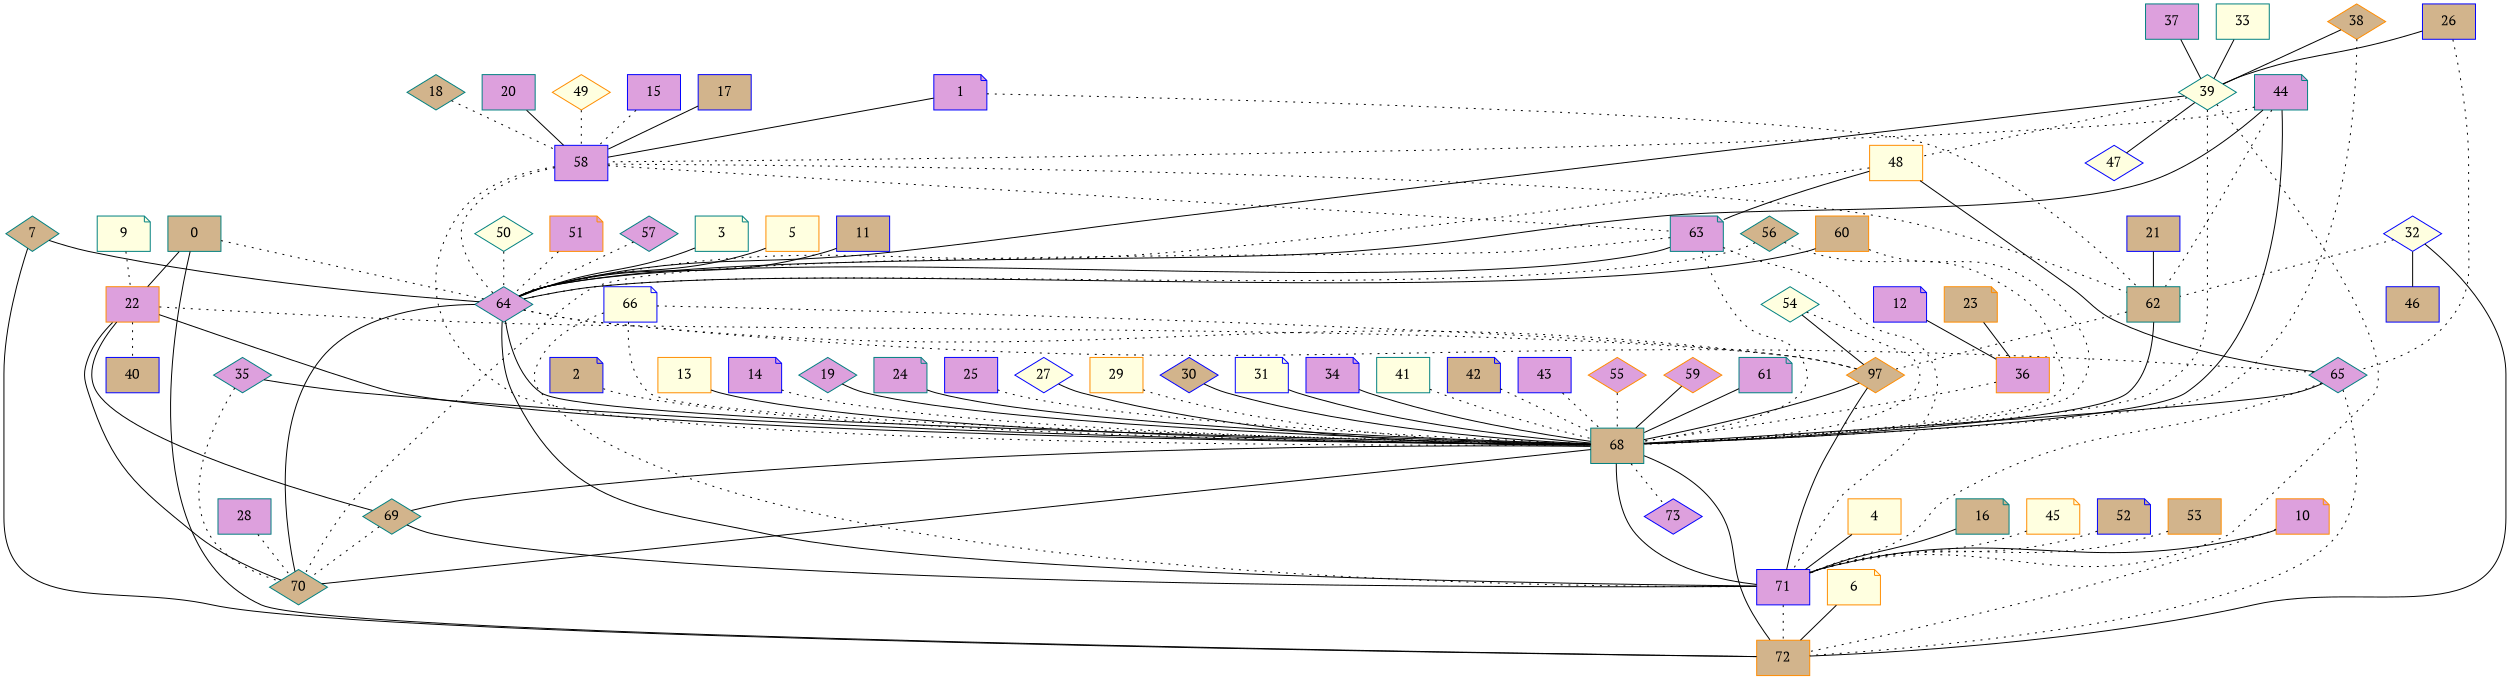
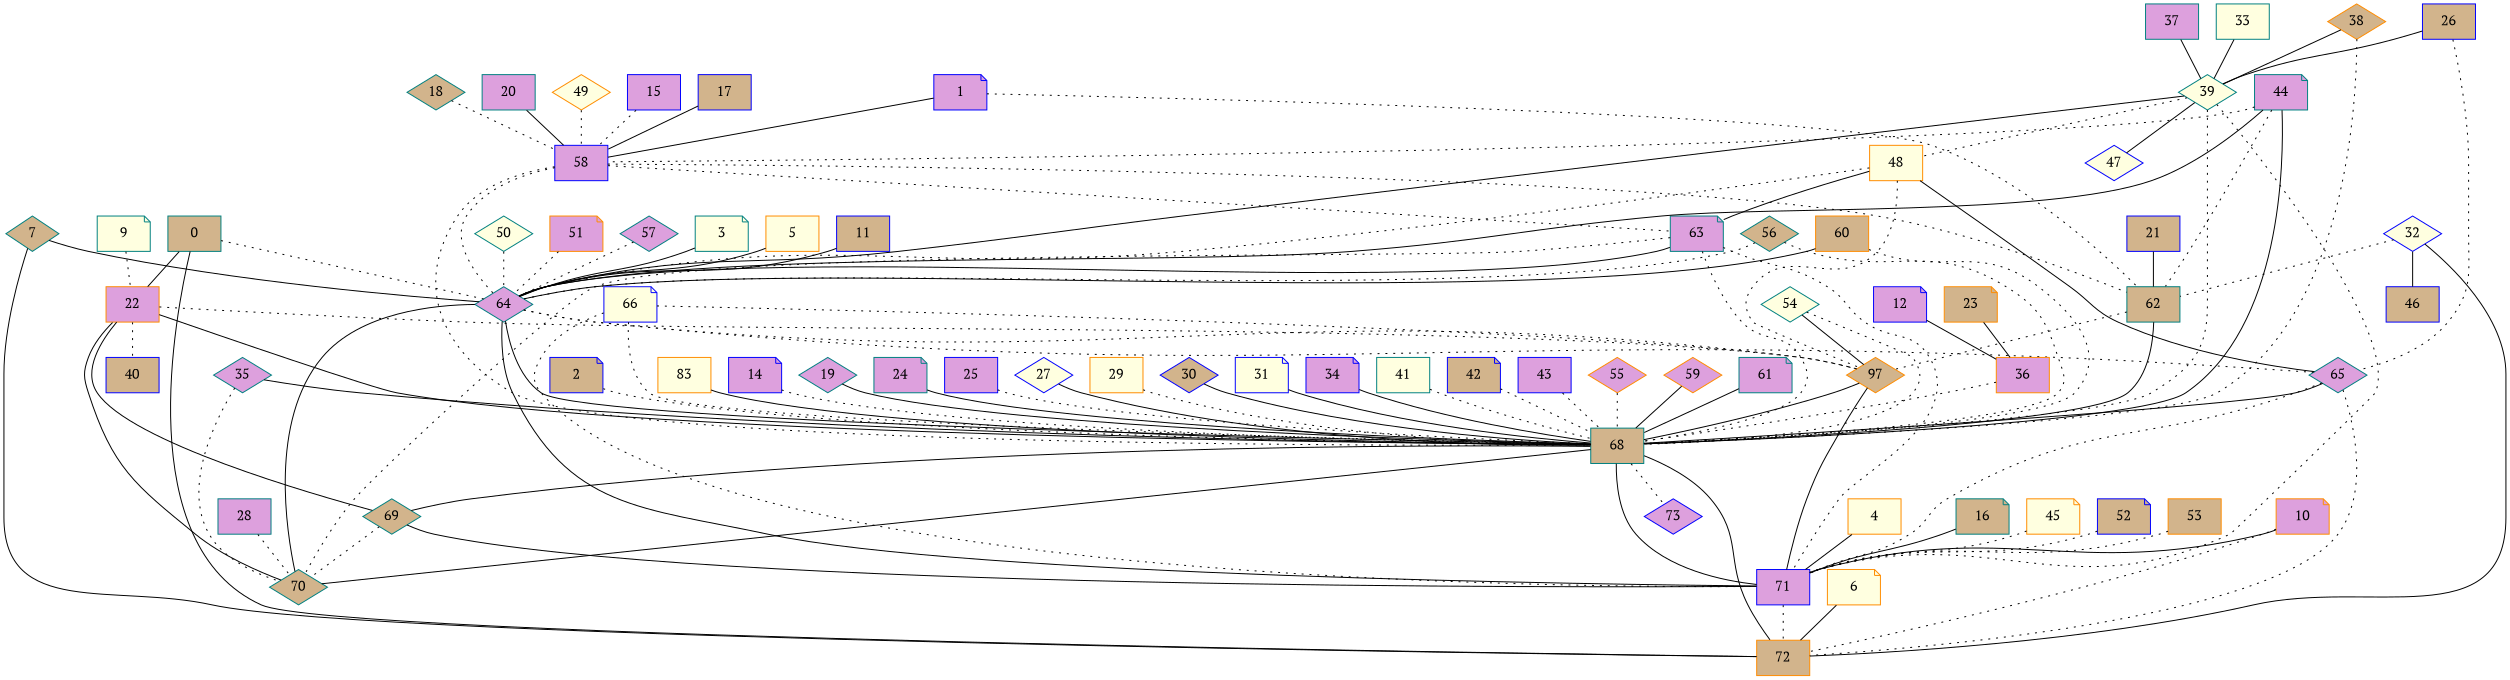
edge "48" -- "97": added
node "13": label "13" -> "83"
